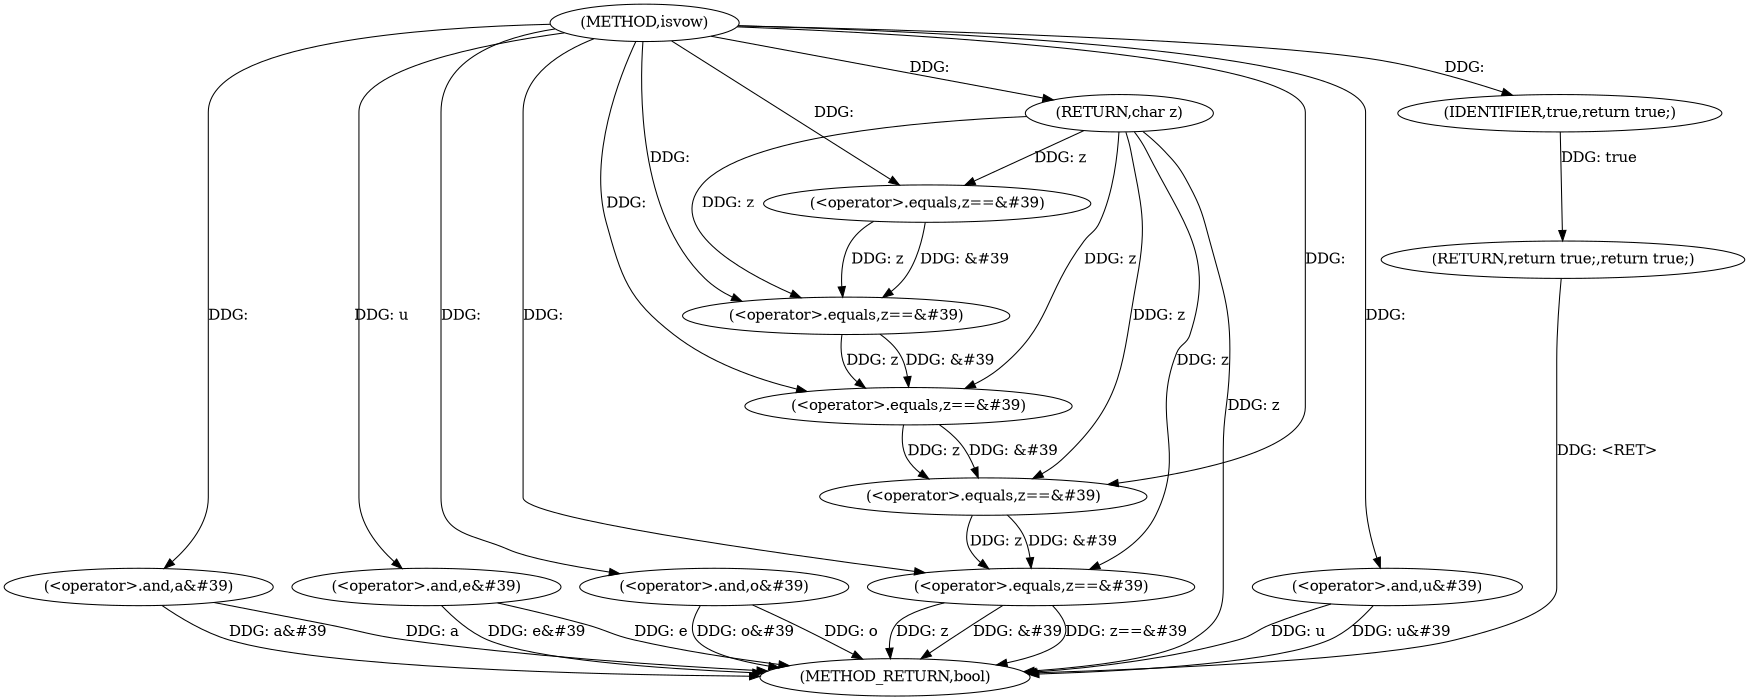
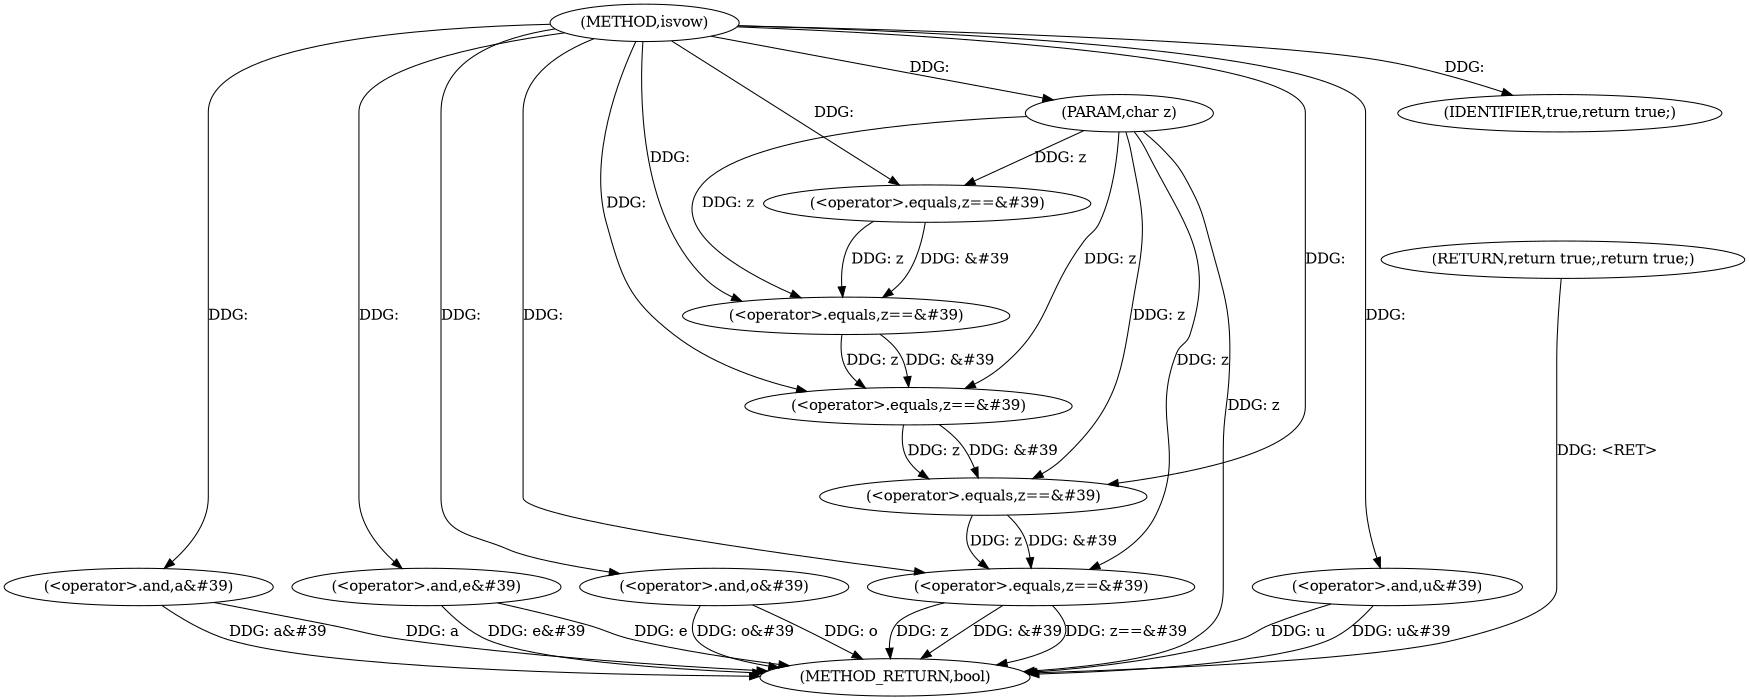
node "(RETURN,char z)": label "(RETURN,char z)" -> "(PARAM,char z)"
edge "(IDENTIFIER,true,return true;)" -> "(RETURN,return true;,return true;)": removed, label "DDG: true"
edge "(METHOD,isvow)" -> "(<operator>.and,e&#39)": label "DDG: u" -> "DDG: "
